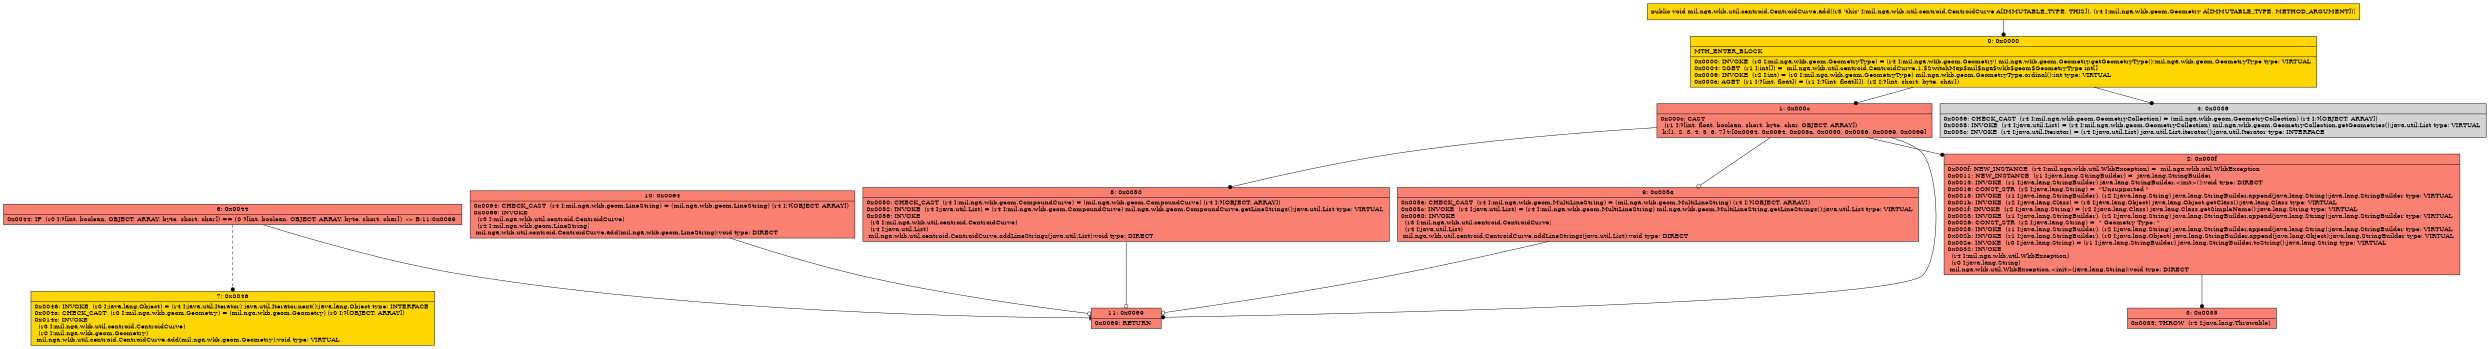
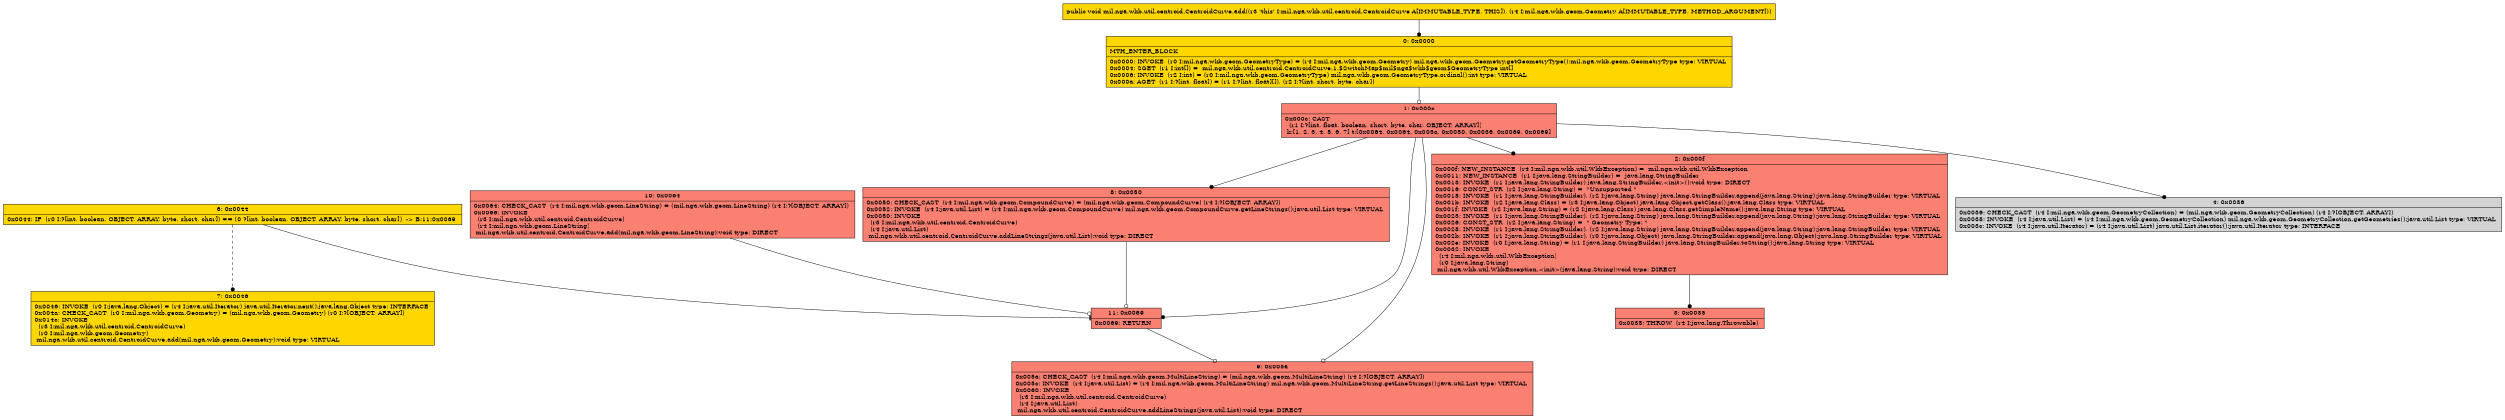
edge "0: 0x0000" -> "1: 0x000c": arrowhead dot -> odot
edge "0: 0x0000" -> "4: 0x0036": now "1: 0x000c" -> "4: 0x0036"
node "6: 0x0044": fillcolor salmon -> gold
node "8: 0x0050": text "0x0056: INVOKE" -> "0x0050: INVOKE"
edge "9: 0x005a" -> "11: 0x0069": reversed
